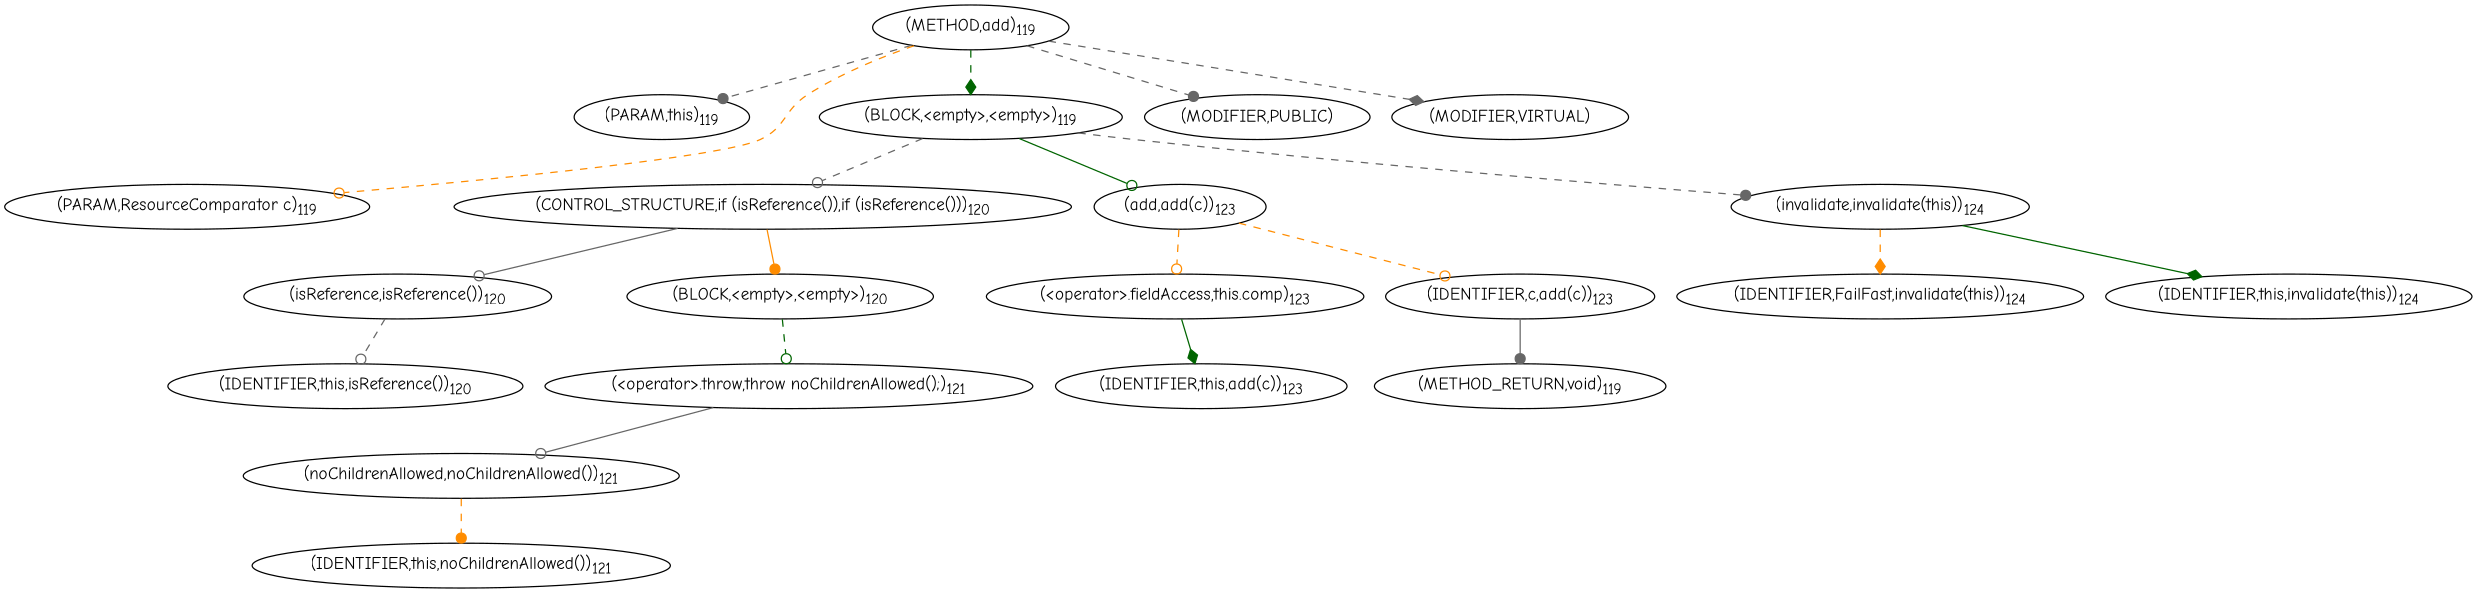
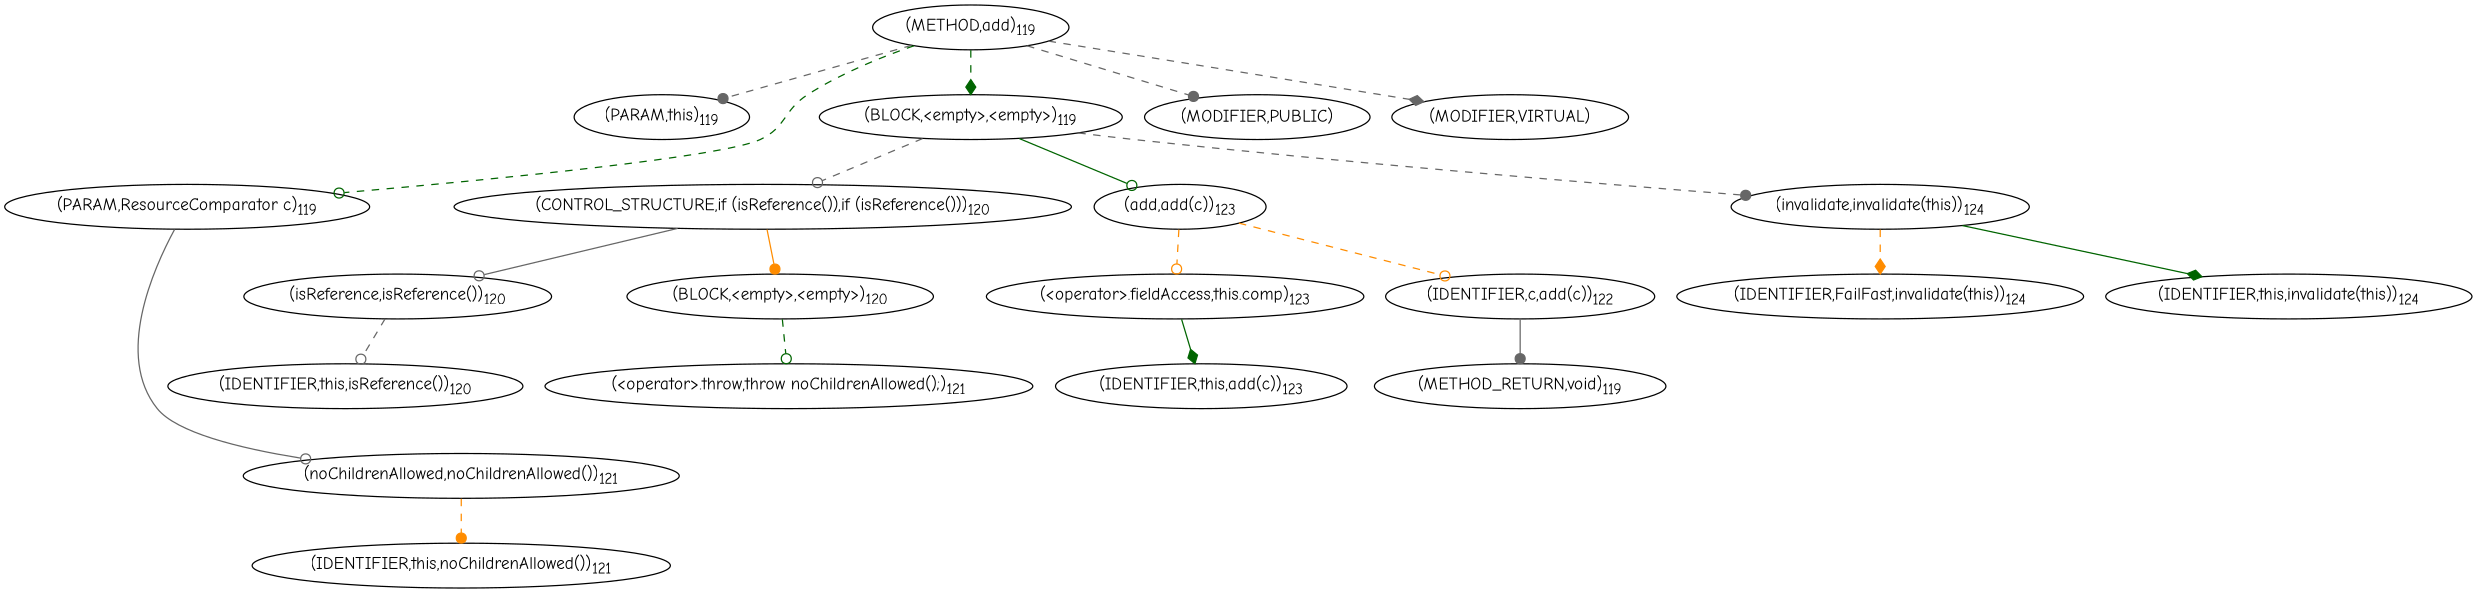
edge "(METHOD,add)" -> "(PARAM,ResourceComparator c)": color darkorange -> darkgreen
node "(IDENTIFIER,c,add(c))": text "123" -> "122"
edge "(<operator>.throw,throw noChildrenAllowed();)" -> "(noChildrenAllowed,noChildrenAllowed())": now "(PARAM,ResourceComparator c)" -> "(noChildrenAllowed,noChildrenAllowed())"
